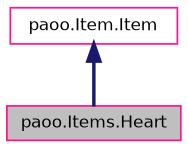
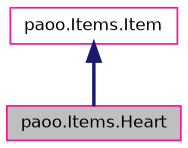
node "paoo.Item.Item": label "paoo.Item.Item" -> "paoo.Items.Item"
